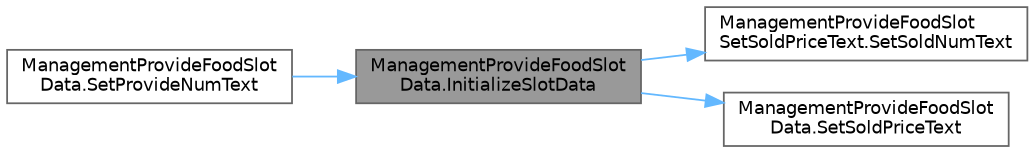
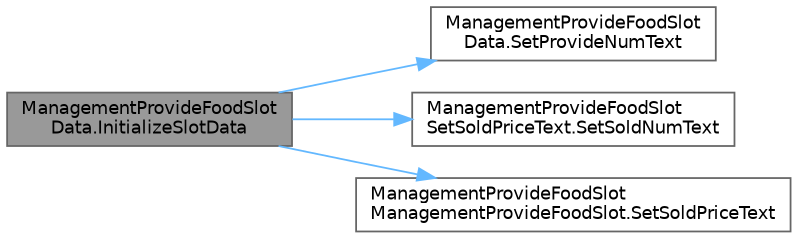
edge "ManagementProvideFoodSlot Data.SetProvideNumText" -> "ManagementProvideFoodSlot Data.InitializeSlotData": reversed
node "ManagementProvideFoodSlot Data.SetSoldPriceText": label "ManagementProvideFoodSlot Data.SetSoldPriceText" -> "ManagementProvideFoodSlot ManagementProvideFoodSlot.SetSoldPriceText"
